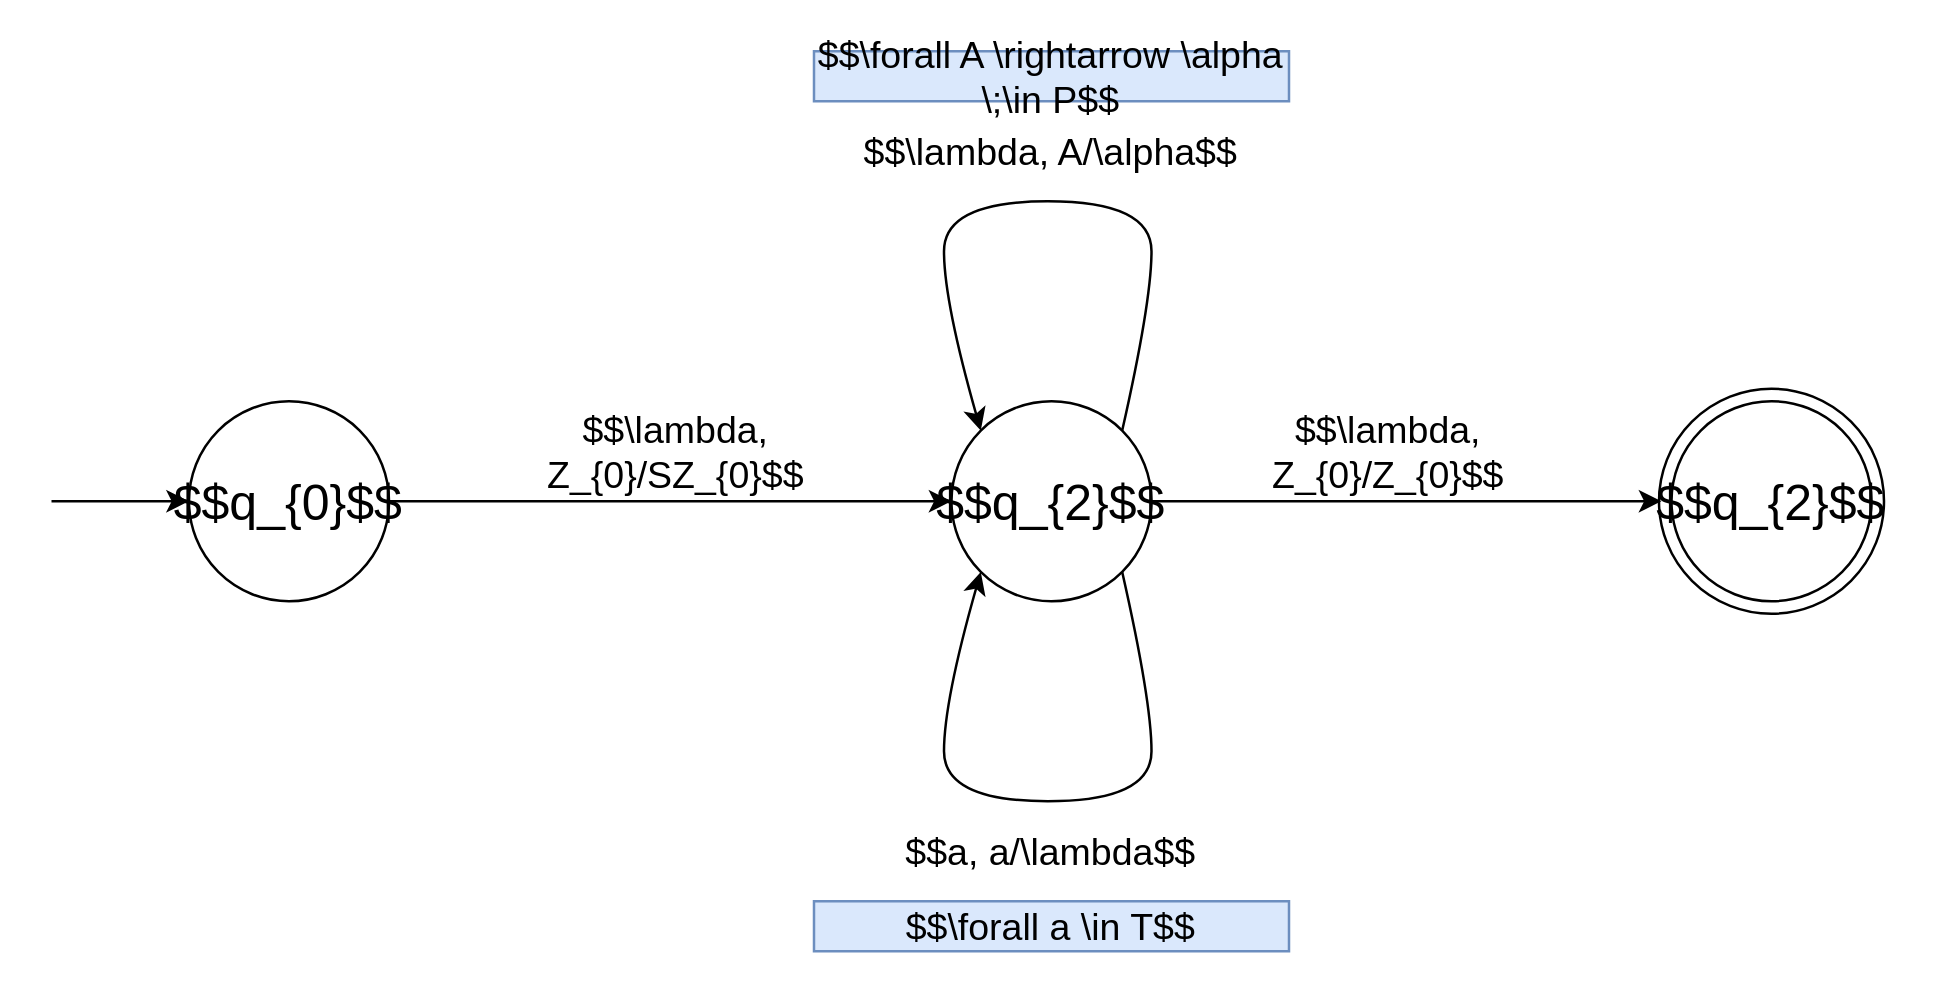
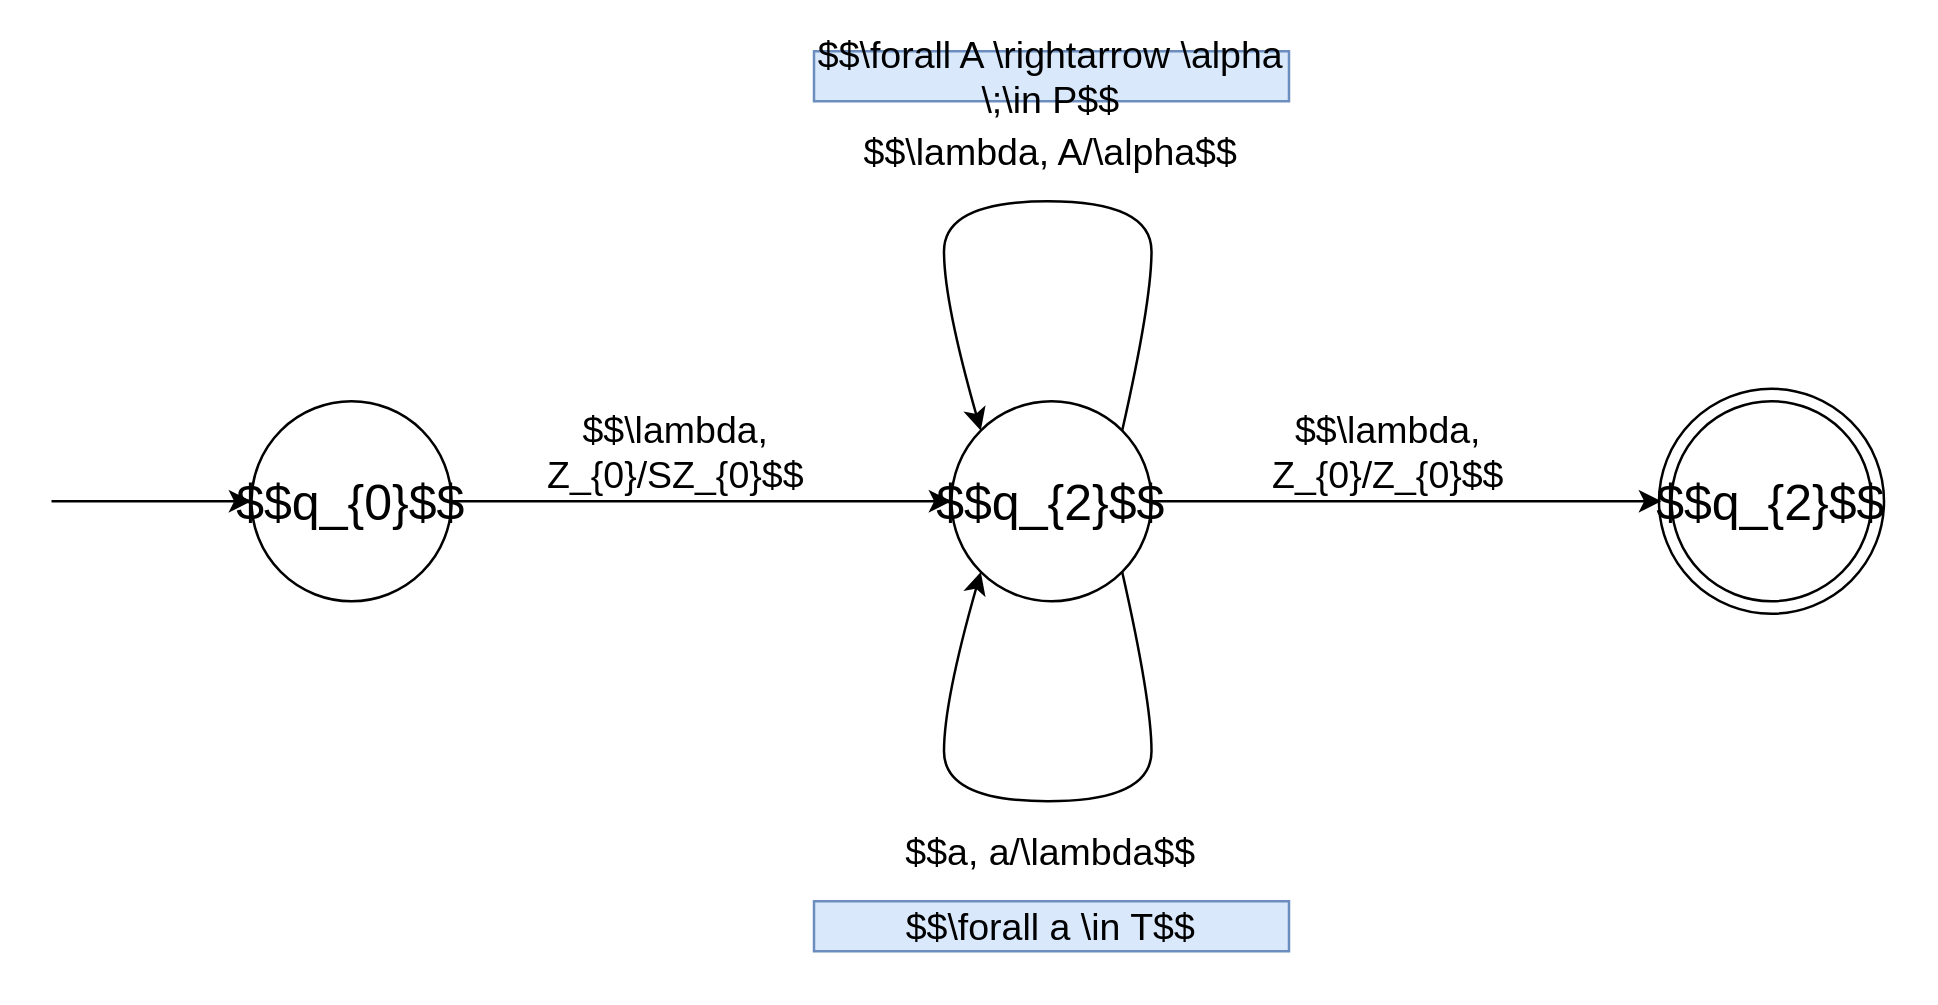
node "$$q_{0}$$": moved (289, 501) -> (351, 501)
